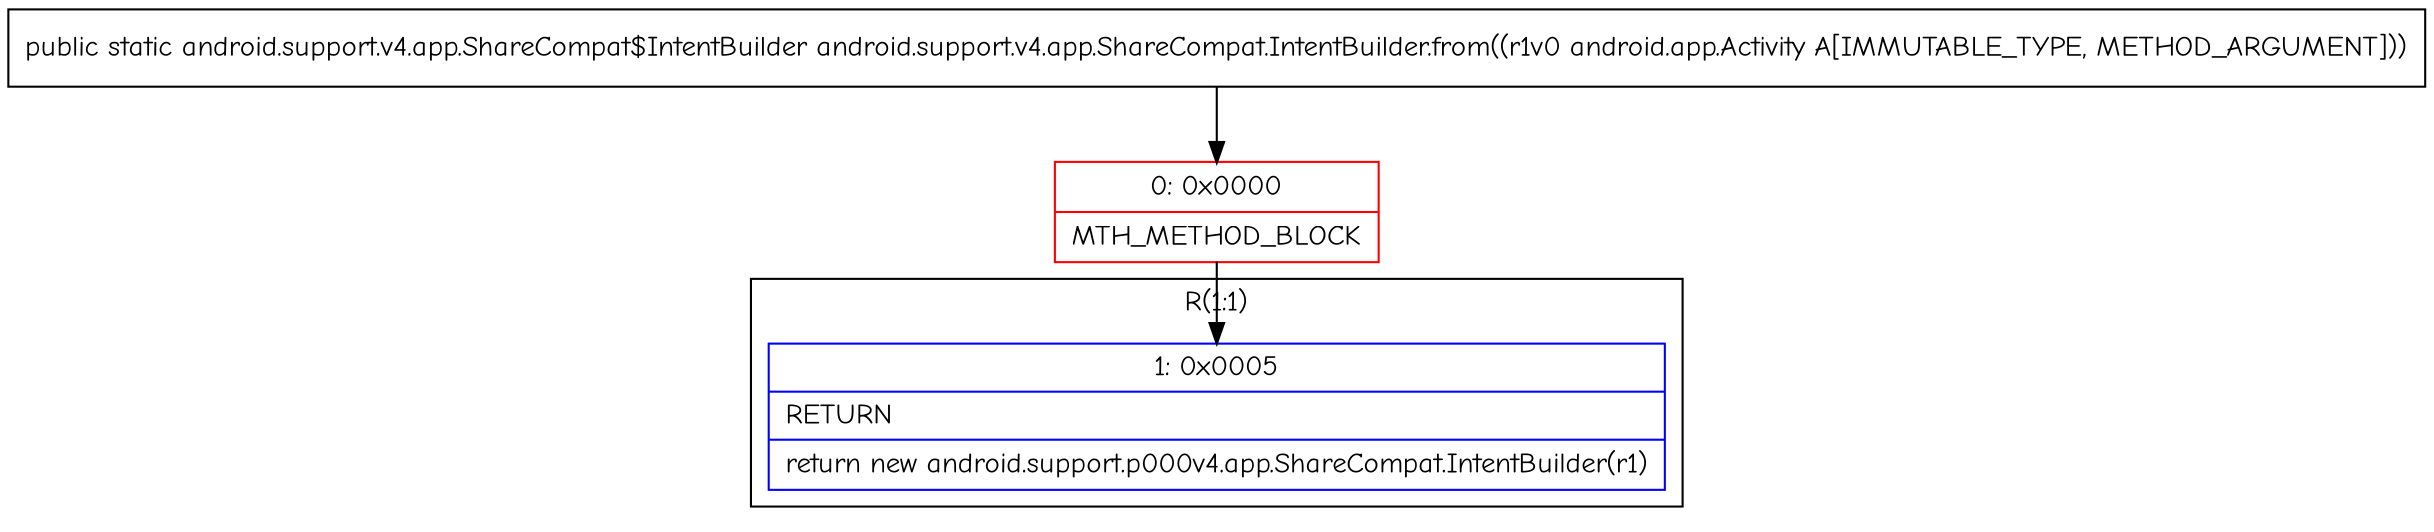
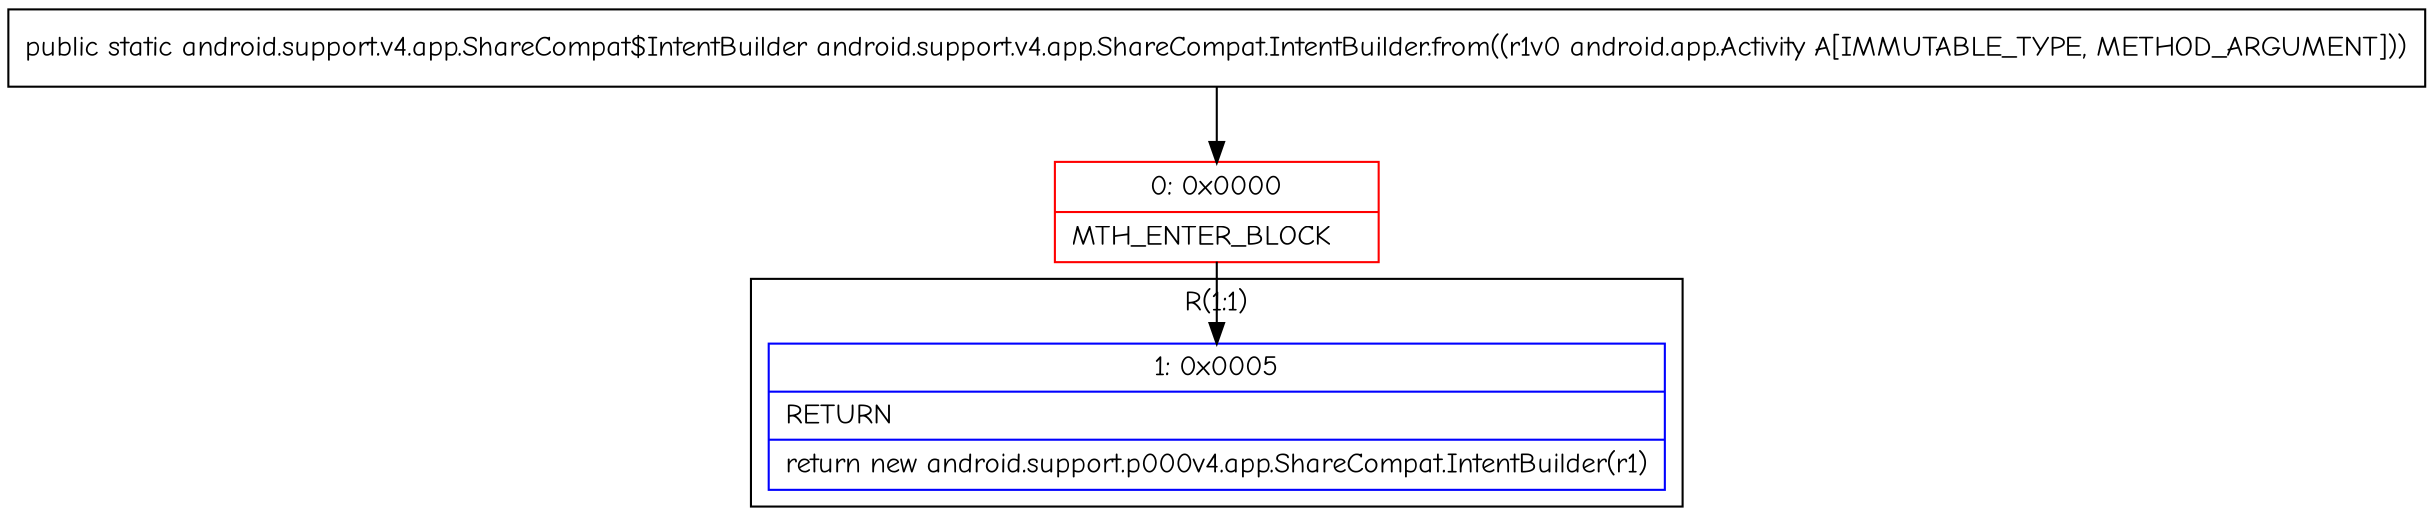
node "0: 0x0000": text "MTH_METHOD_BLOCK" -> "MTH_ENTER_BLOCK"
